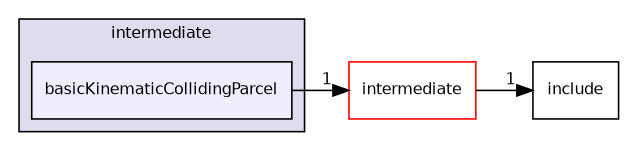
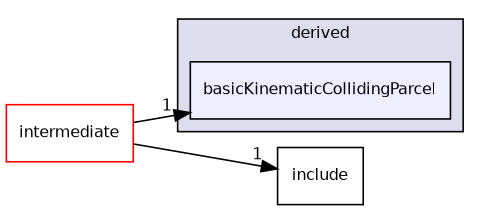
cluster "intermediate": label "intermediate" -> "derived"
edge "basicKinematicCollidingParcel" -> "intermediate": reversed
